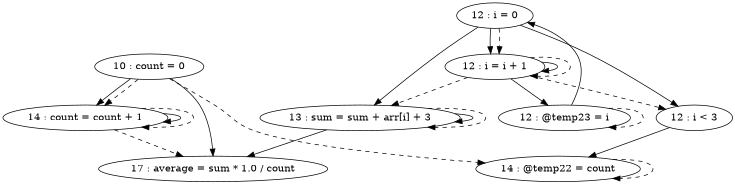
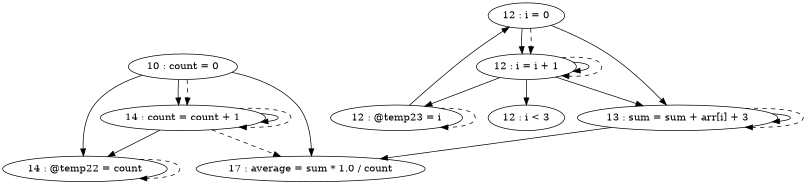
edge "12 : i = 0" -> "12 : i < 3": removed
edge "12 : i = i + 1" -> "13 : sum = sum + arr[i] + 3": style dashed -> solid
edge "12 : i = i + 1" -> "12 : i < 3": style dashed -> solid
edge "12 : i < 3" -> "14 : @temp22 = count": now "14 : count = count + 1" -> "14 : @temp22 = count"
edge "10 : count = 0" -> "14 : @temp22 = count": style dashed -> solid
